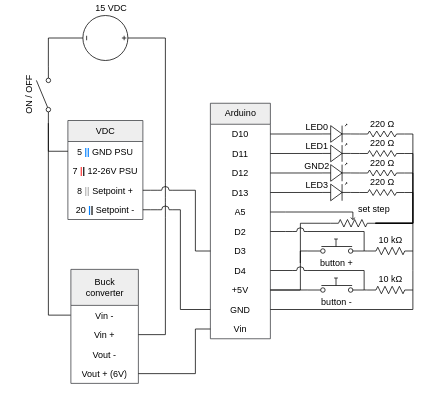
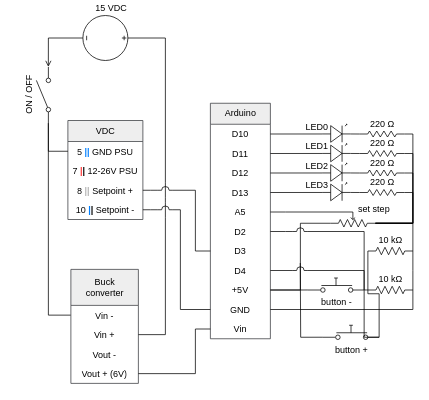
edge "15 VDC" -- "ON / OFF": arrowhead none -> open
node "GND2": label "GND2" -> "LED2"
node "20 || Setpoint -": label "20 || Setpoint -" -> "10 || Setpoint -"
node "button +": moved (336, 246) -> (351, 332)
